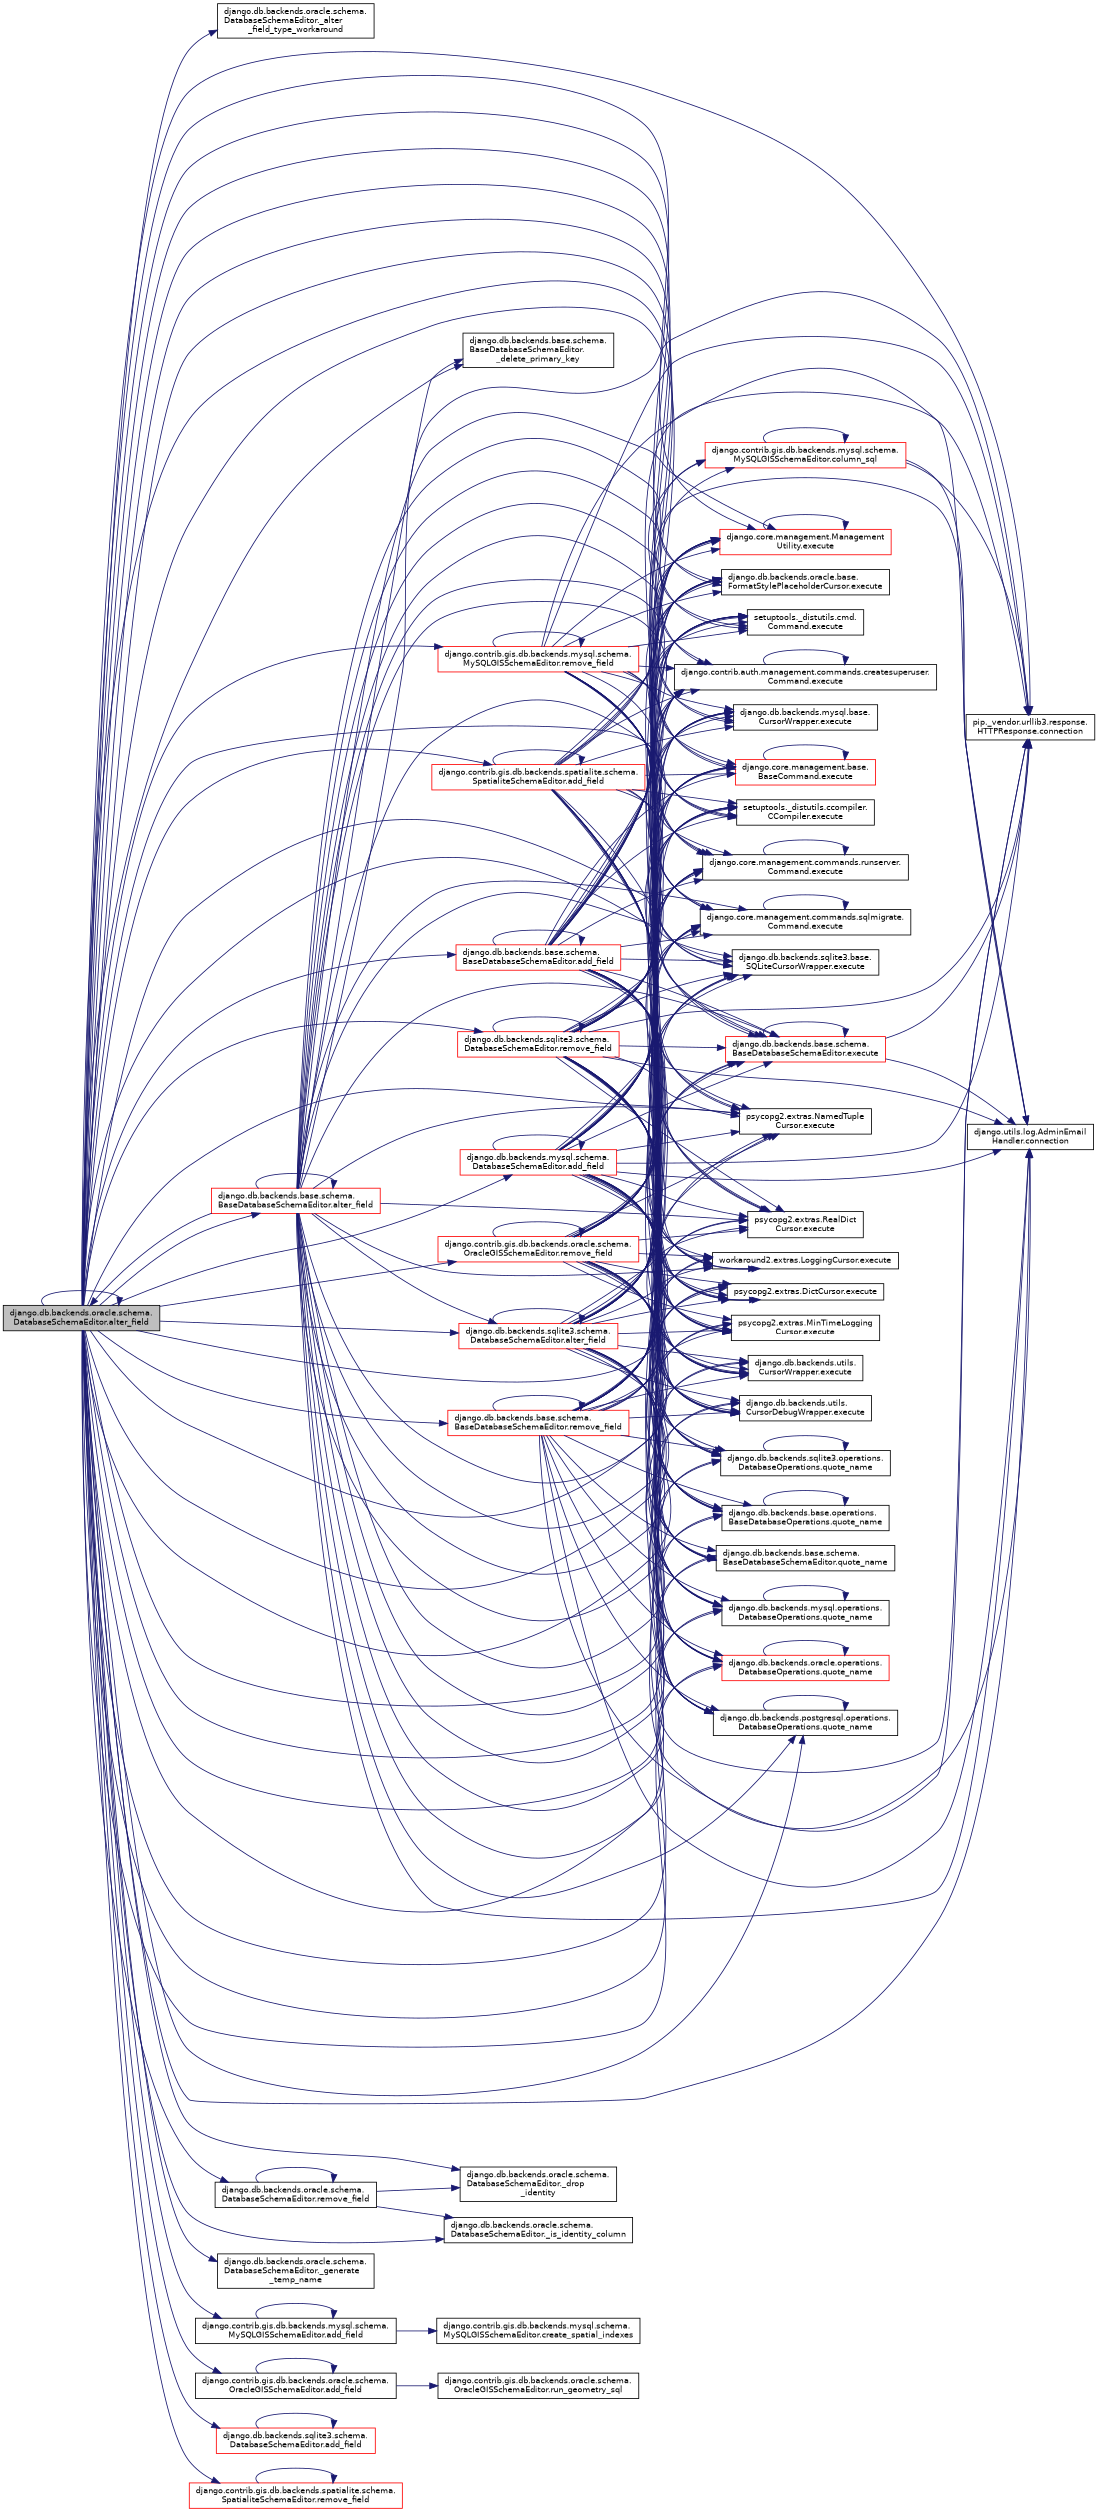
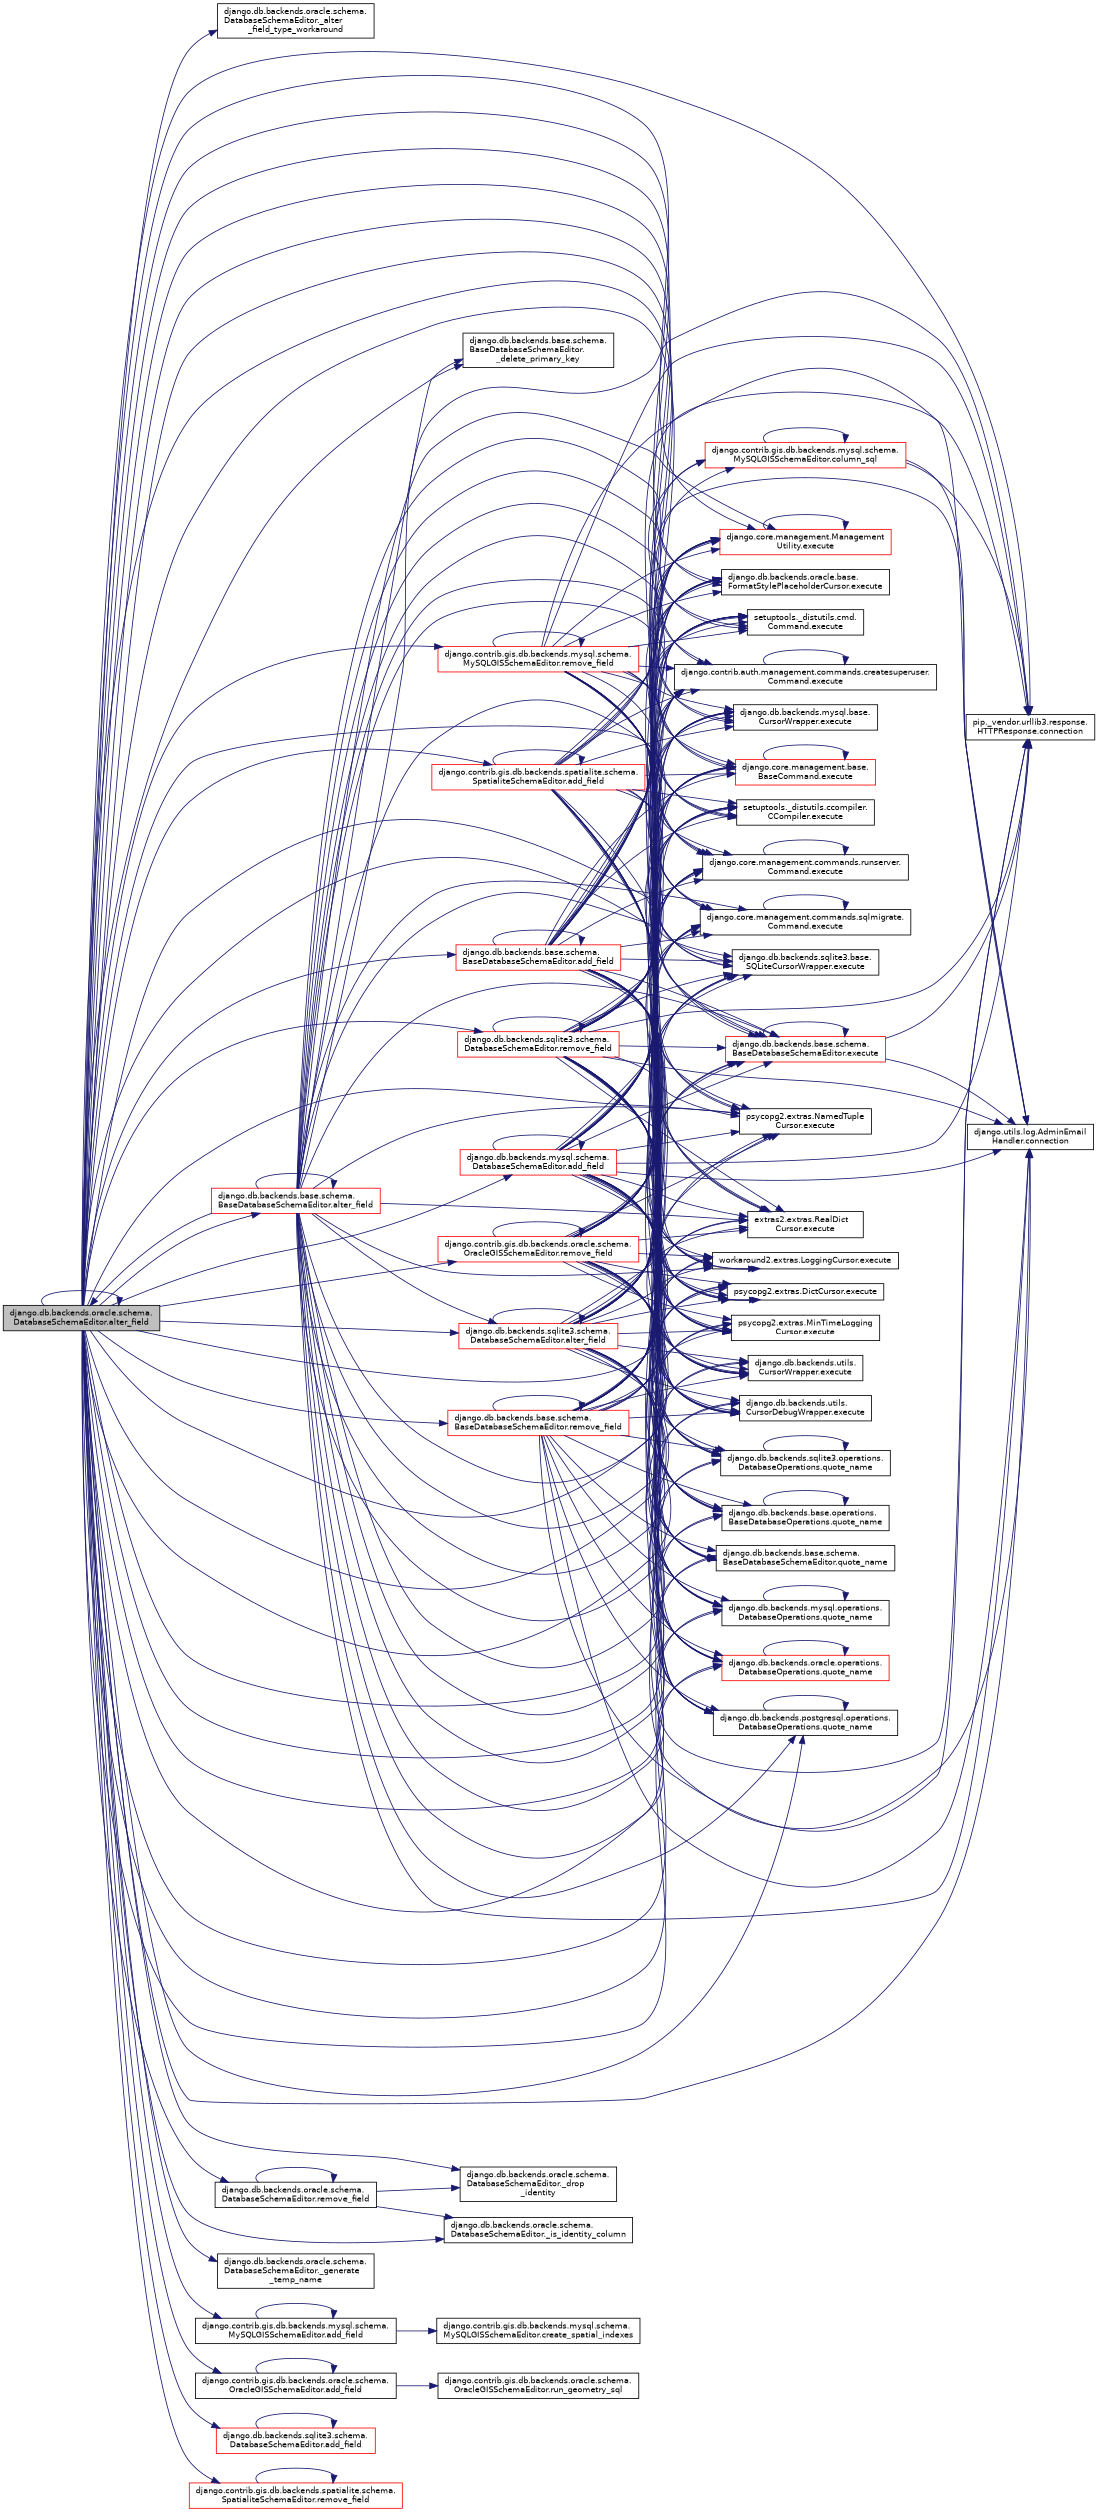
node "psycopg2.extras.RealDict Cursor.execute": label "psycopg2.extras.RealDict Cursor.execute" -> "extras2.extras.RealDict Cursor.execute"
